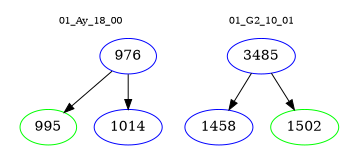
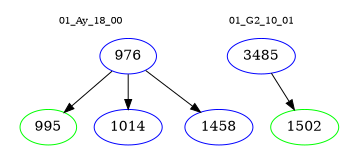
edge "3485" -> "1458": now "976" -> "1458"
